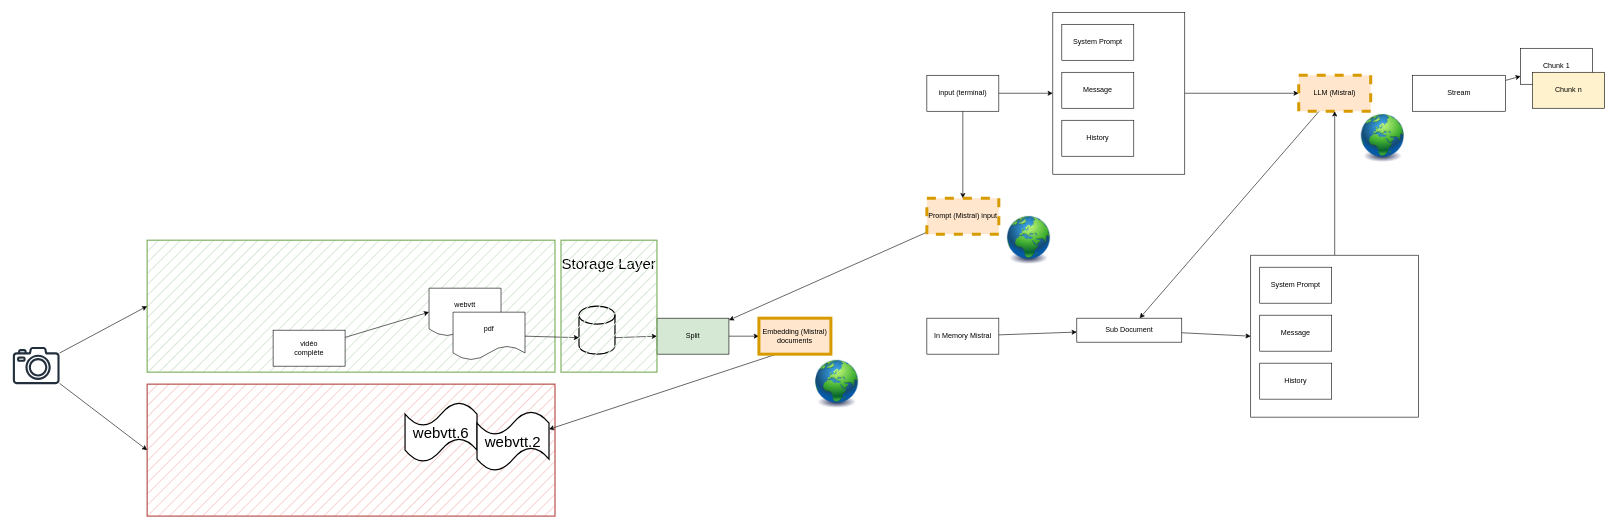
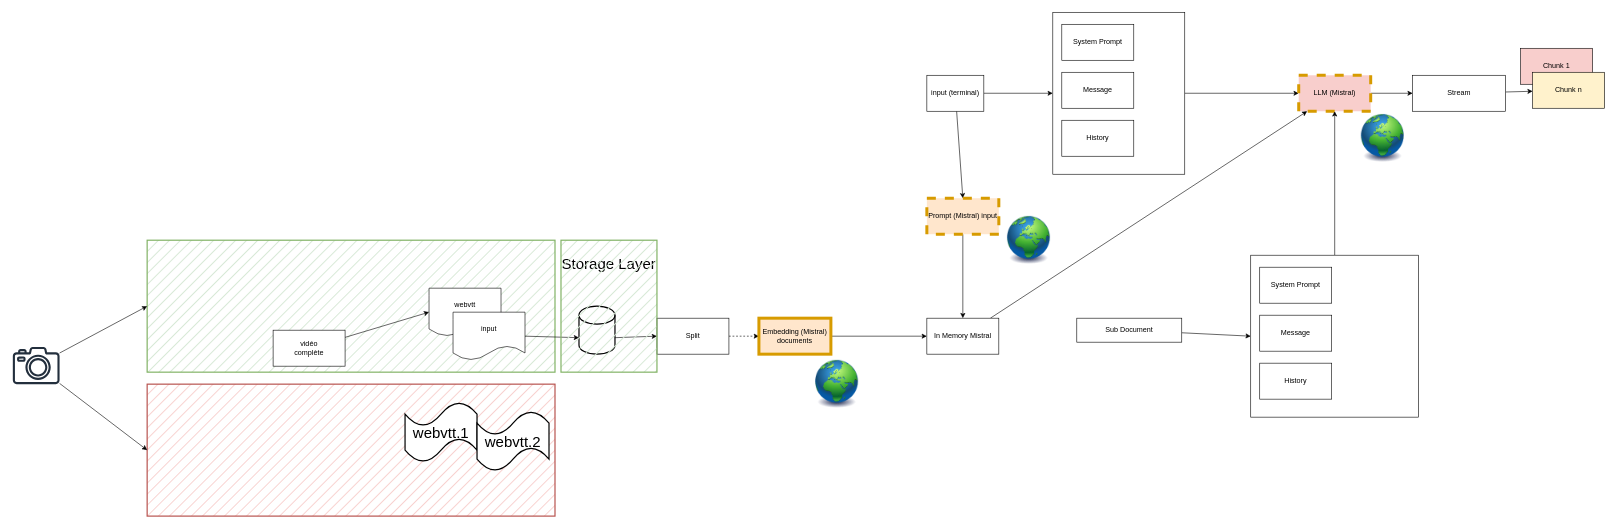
node "Chunk 1": fillcolor #ffffff -> #f8cecc
edge "Stream" -> "Chunk 1": now "Stream" -> "Chunk n"
node "input (terminal)": size 72x36 -> 57x36
node "LLM (Mistral)": fillcolor #ffe6cc -> #f8cecc
edge "LLM (Mistral)" -> "Sub Document": now "LLM (Mistral)" -> "Stream"
edge "Prompt (Mistral) input" -> "Split": now "Prompt (Mistral) input" -> "In Memory Mistral"
node "pdf": label "pdf" -> "input"
edge "In Memory Mistral" -> "Sub Document": now "In Memory Mistral" -> "LLM (Mistral)"
node "Split": fillcolor #d5e8d4 -> #ffffff
edge "Split" -> "Embedding (Mistral) documents": style solid -> dashed
edge "Embedding (Mistral) documents" -> "webvtt.2": now "Embedding (Mistral) documents" -> "In Memory Mistral"
node "webvtt.6": label "webvtt.6" -> "webvtt.1"
